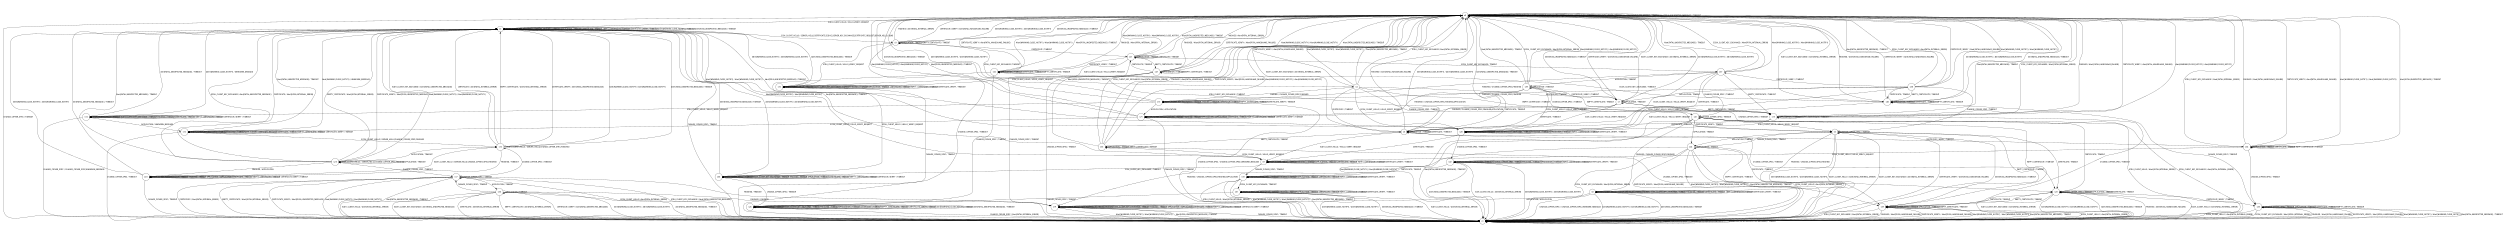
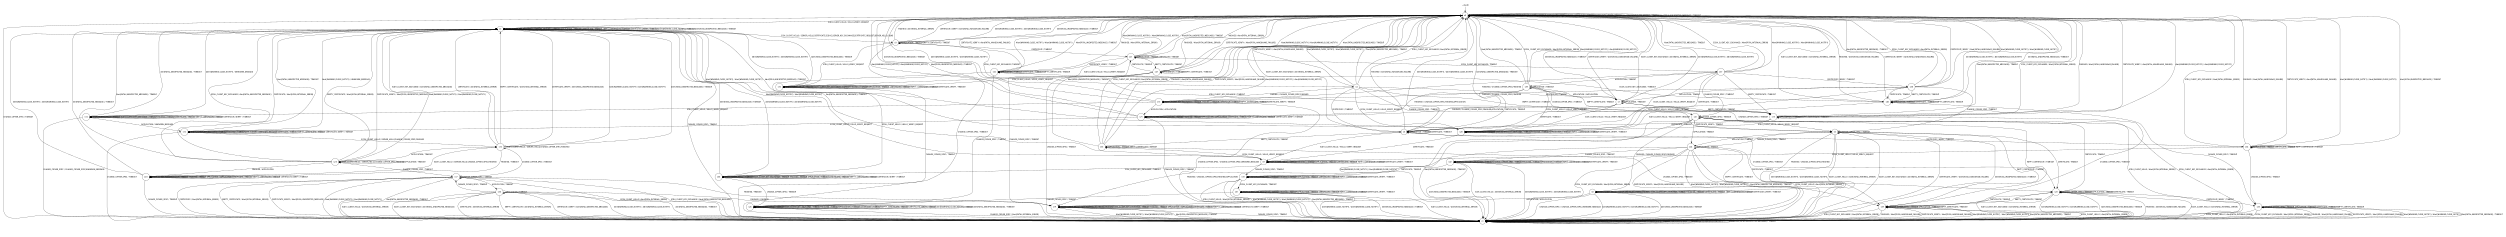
node "__start0": added
edge "s38" -> "s37": reversed
edge "s39" -> "s7": label "CERTIFICATE_VERIFY / TIMEOUT" -> "APPLICATION / APPLICATION"
edge "s28" -> "s32": now "s24" -> "s32"
